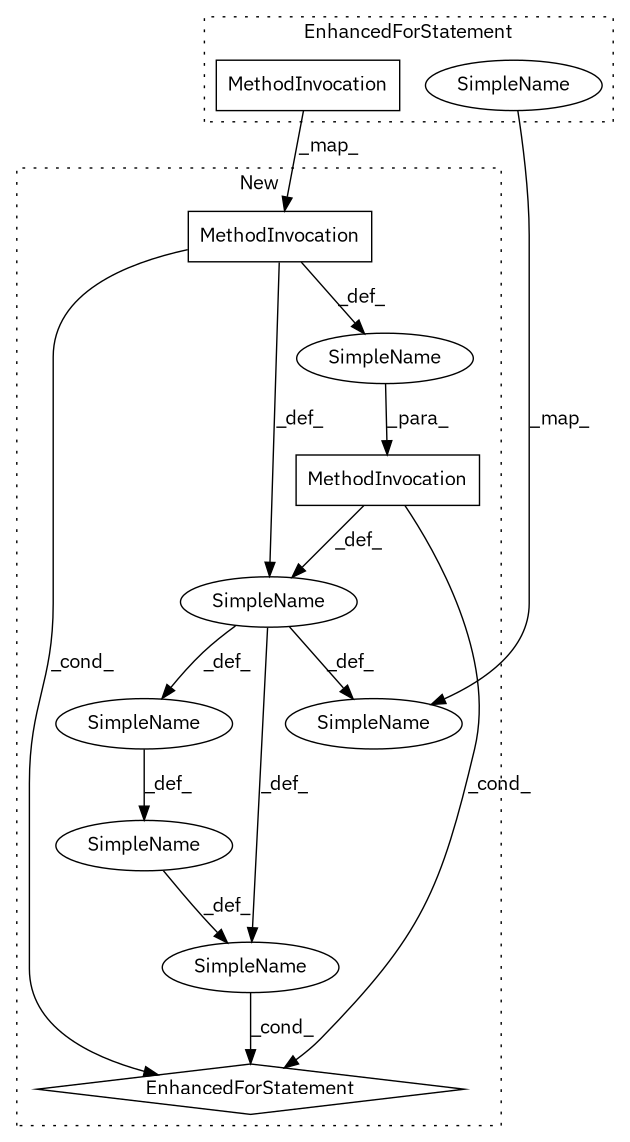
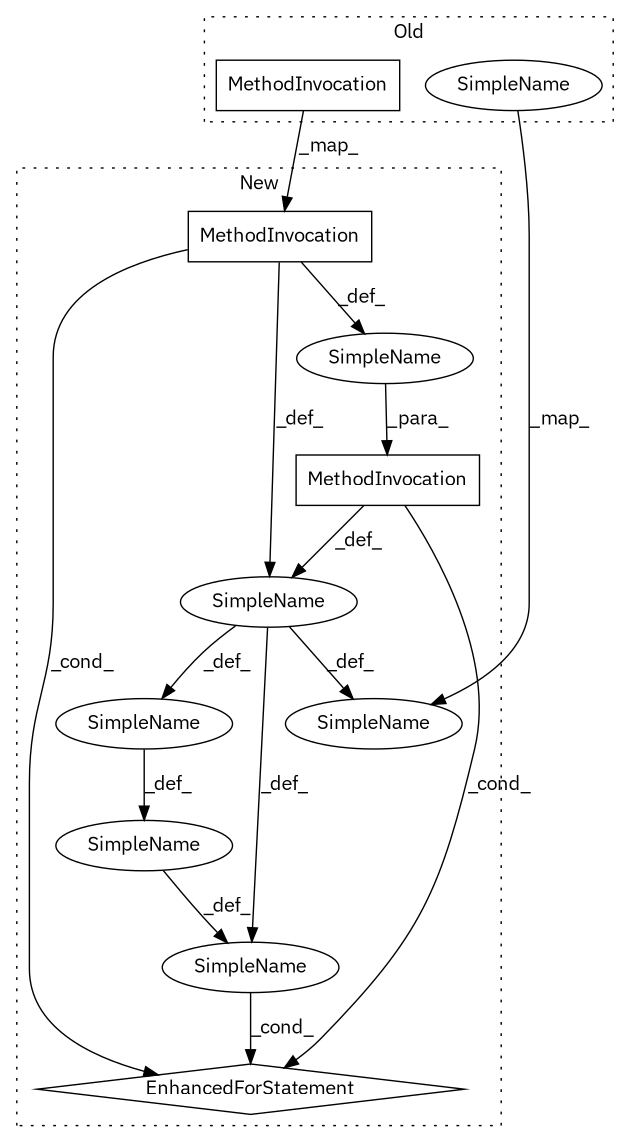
cluster "EnhancedForStatement": label "EnhancedForStatement" -> "Old"
